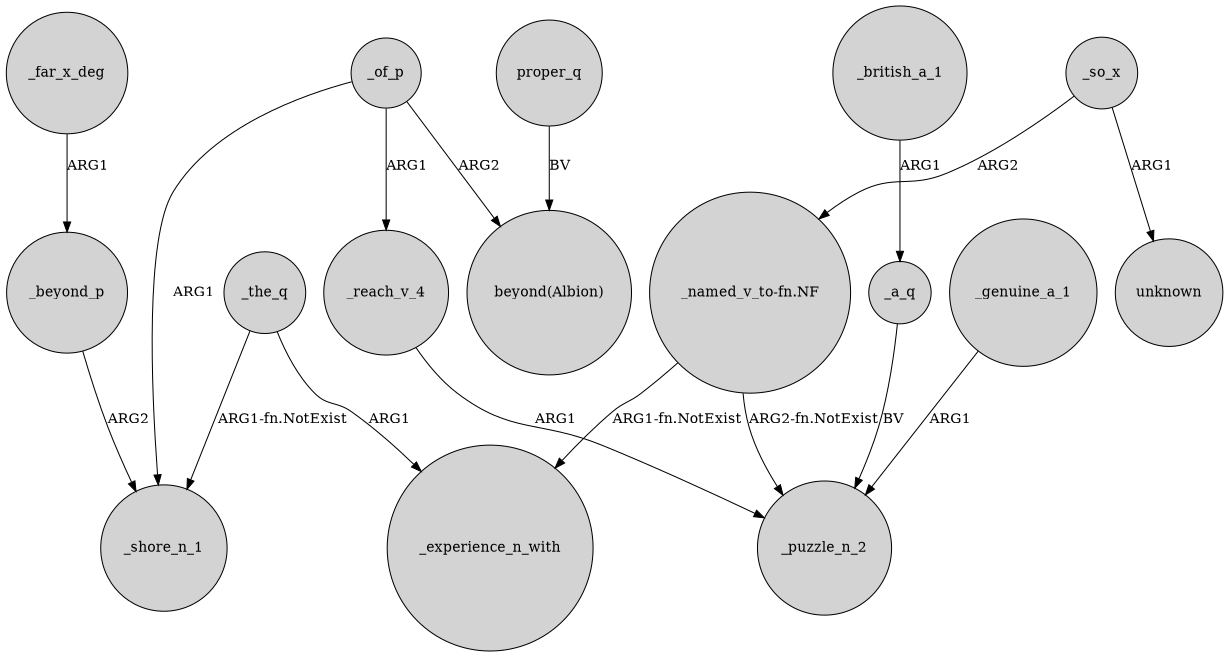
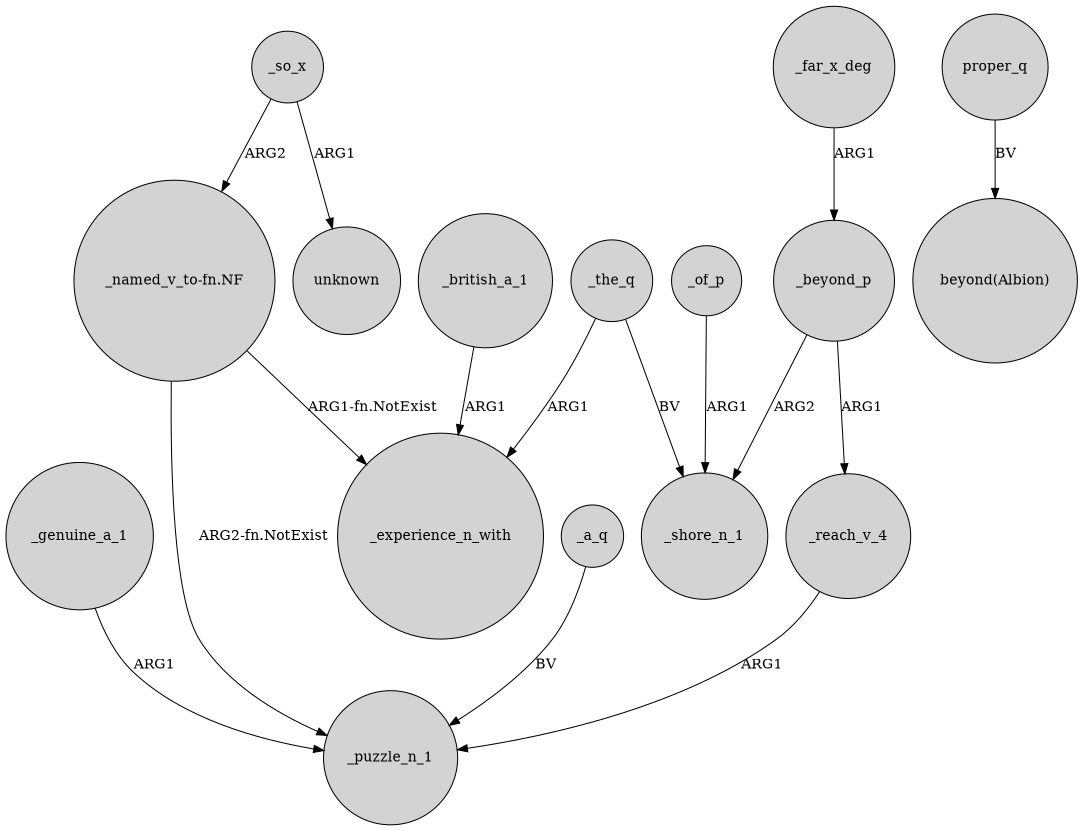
edge "_of_p" -> "beyond(Albion)": removed, label "ARG2"
edge "_of_p" -> "_reach_v_4": now "_beyond_p" -> "_reach_v_4"
edge "_british_a_1" -> "_a_q": now "_british_a_1" -> "_experience_n_with"
edge "_the_q" -> "_shore_n_1": label "ARG1-fn.NotExist" -> "BV"
node "_puzzle_n_2": label "_puzzle_n_2" -> "_puzzle_n_1"
